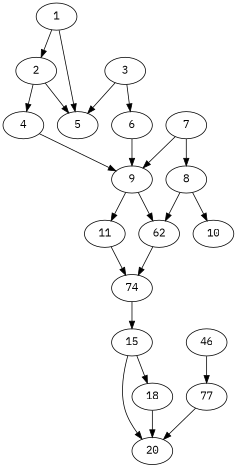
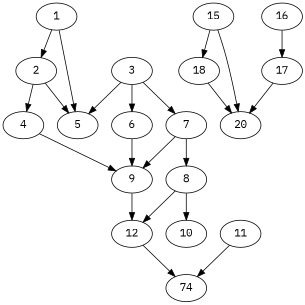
edge "3" -> "7": added
edge "9" -> "11": removed
node "62": label "62" -> "12"
edge "74" -> "15": removed
node "46": label "46" -> "16"
node "77": label "77" -> "17"
